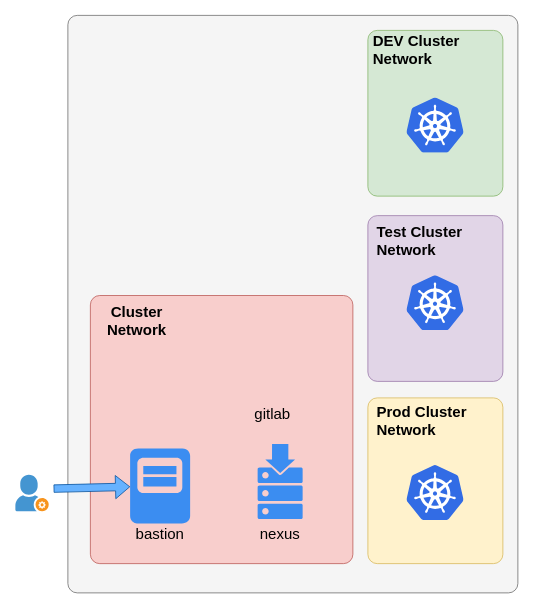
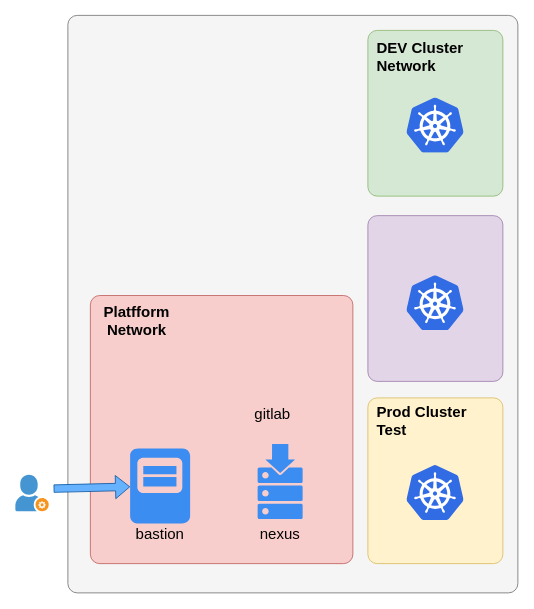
node "DEV Cluster Network": moved (432, 49) -> (435, 57)
node "Test Cluster Network": removed
node "Cluster Network": label "Cluster Network" -> "Platfform Network"
node "Prod Cluster Network": label "Prod Cluster Network" -> "Prod Cluster Test"
